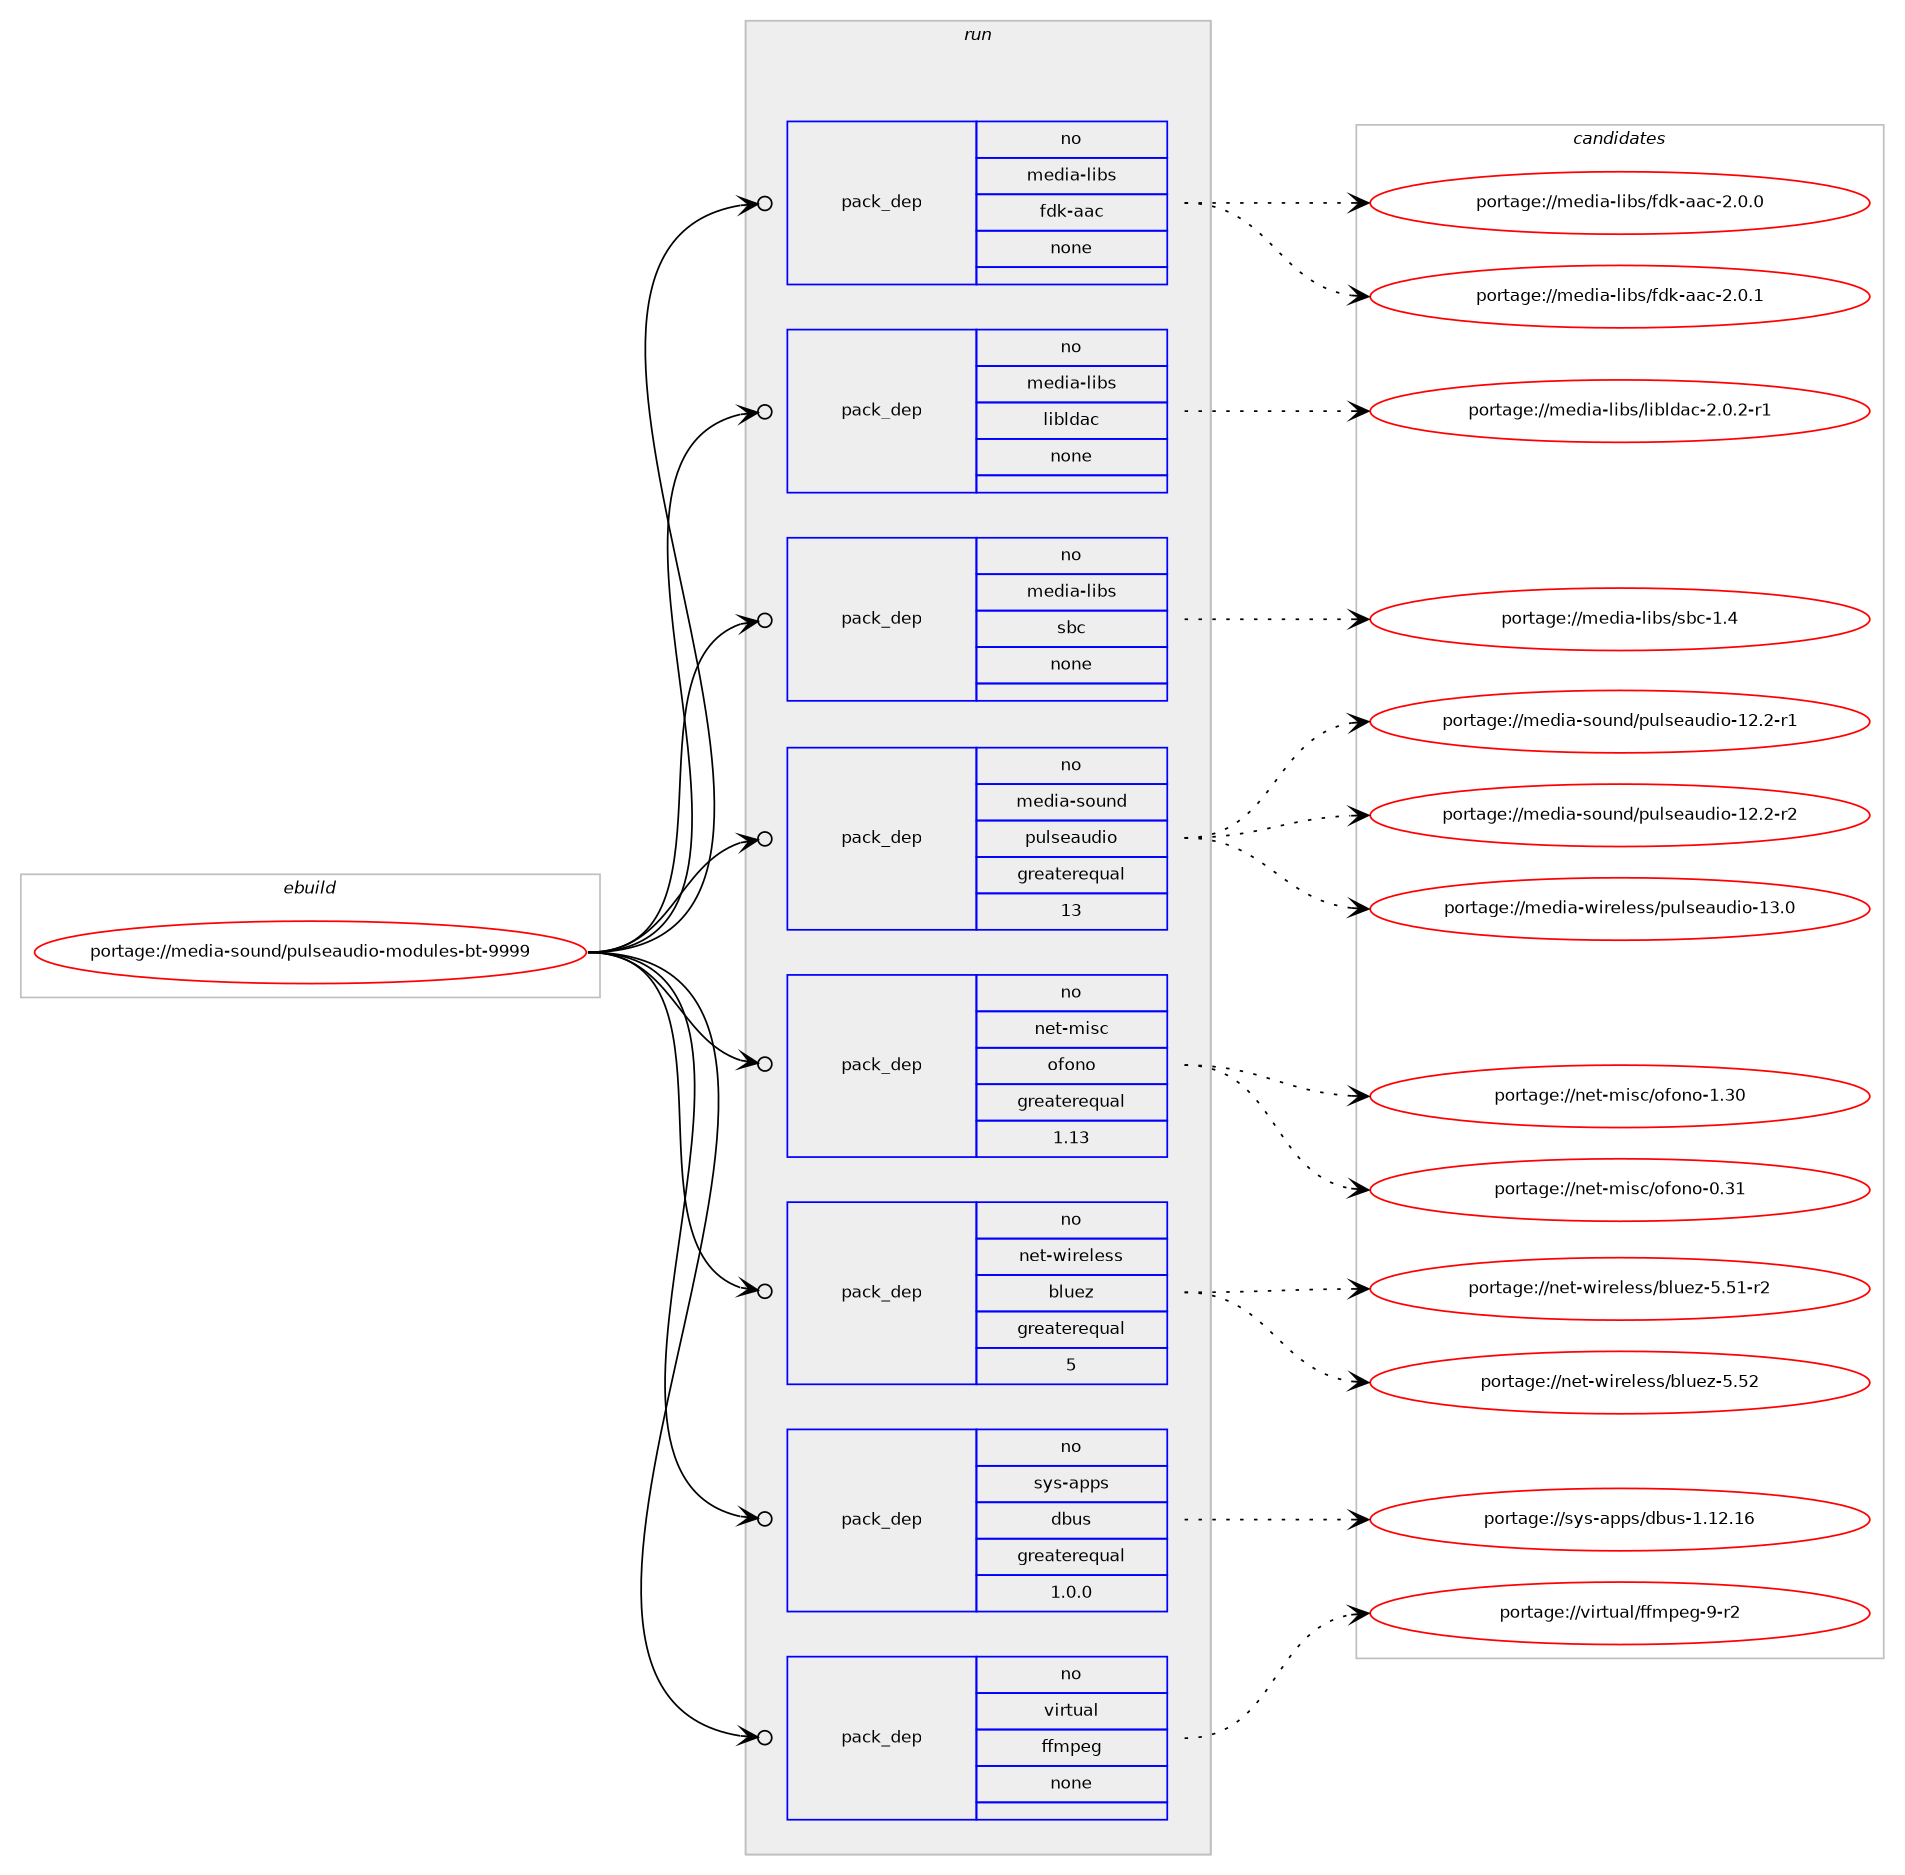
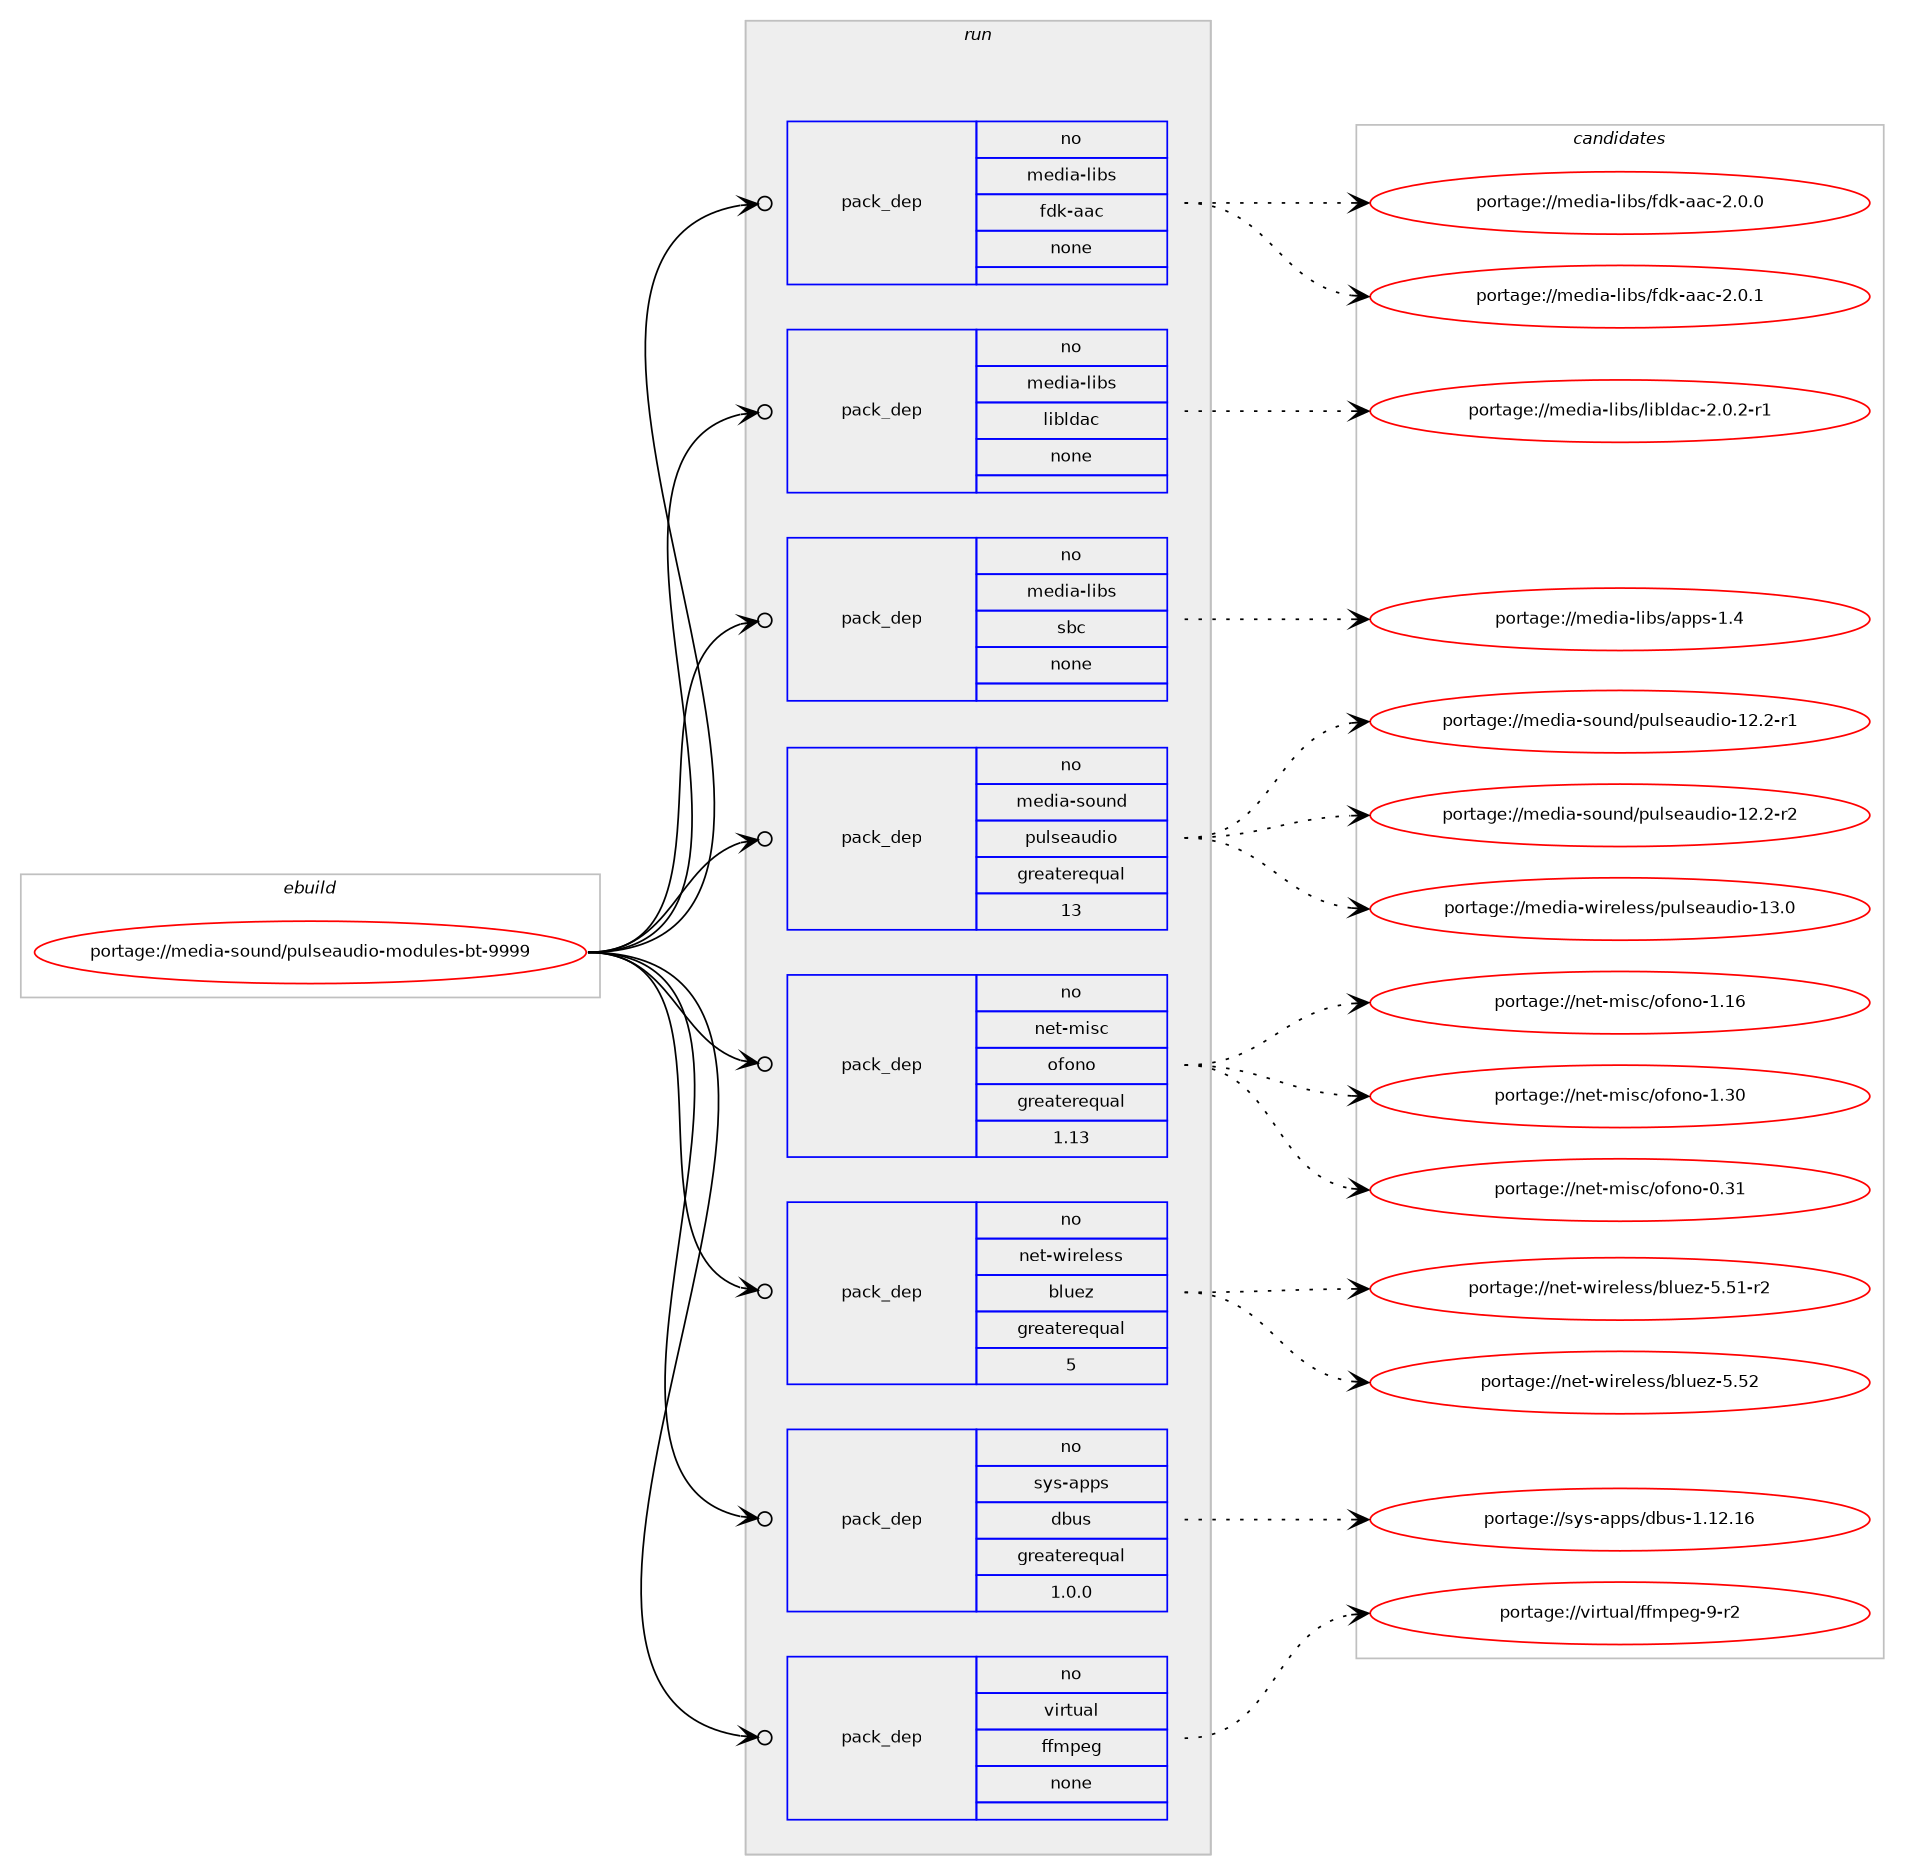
node "portage://media-libs/sbc-1.4": label "portage://media-libs/sbc-1.4" -> "portage://media-libs/apps-1.4"
node "portage://net-misc/ofono-1.16": added
